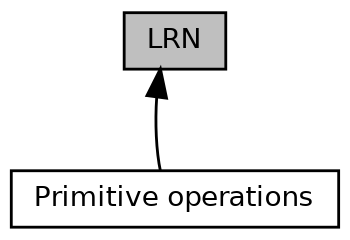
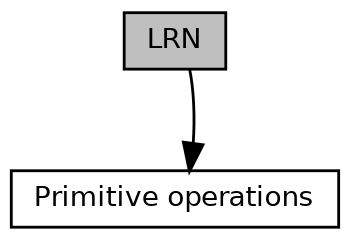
edge "Primitive operations" -> "LRN": reversed
